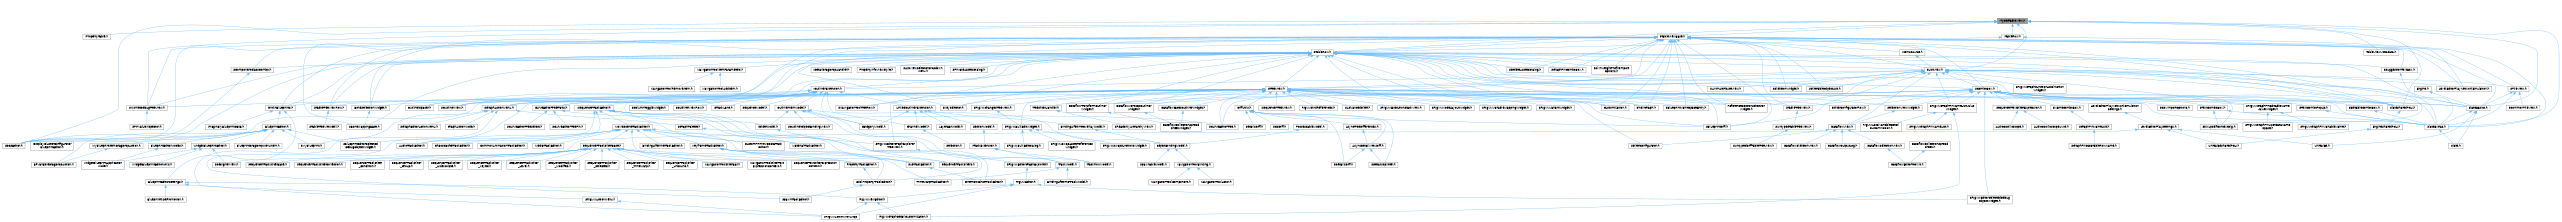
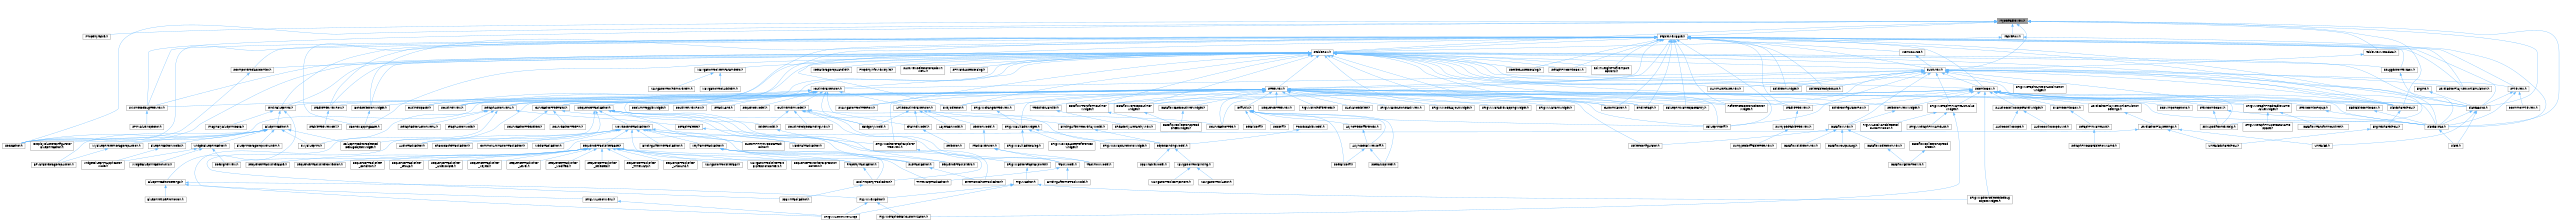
edge "SListView.h" -> "TableViewMetadata.h": added
node "SequencerTextFilterExpression.h": label "SequencerTextFilterExpression.h" -> "SAudioOscilloscopePanelWidget.h"
node "SRigVMGraphPinVariableName.h": label "SRigVMGraphPinVariableName.h" -> "DataflowTransformOutliner.h"
